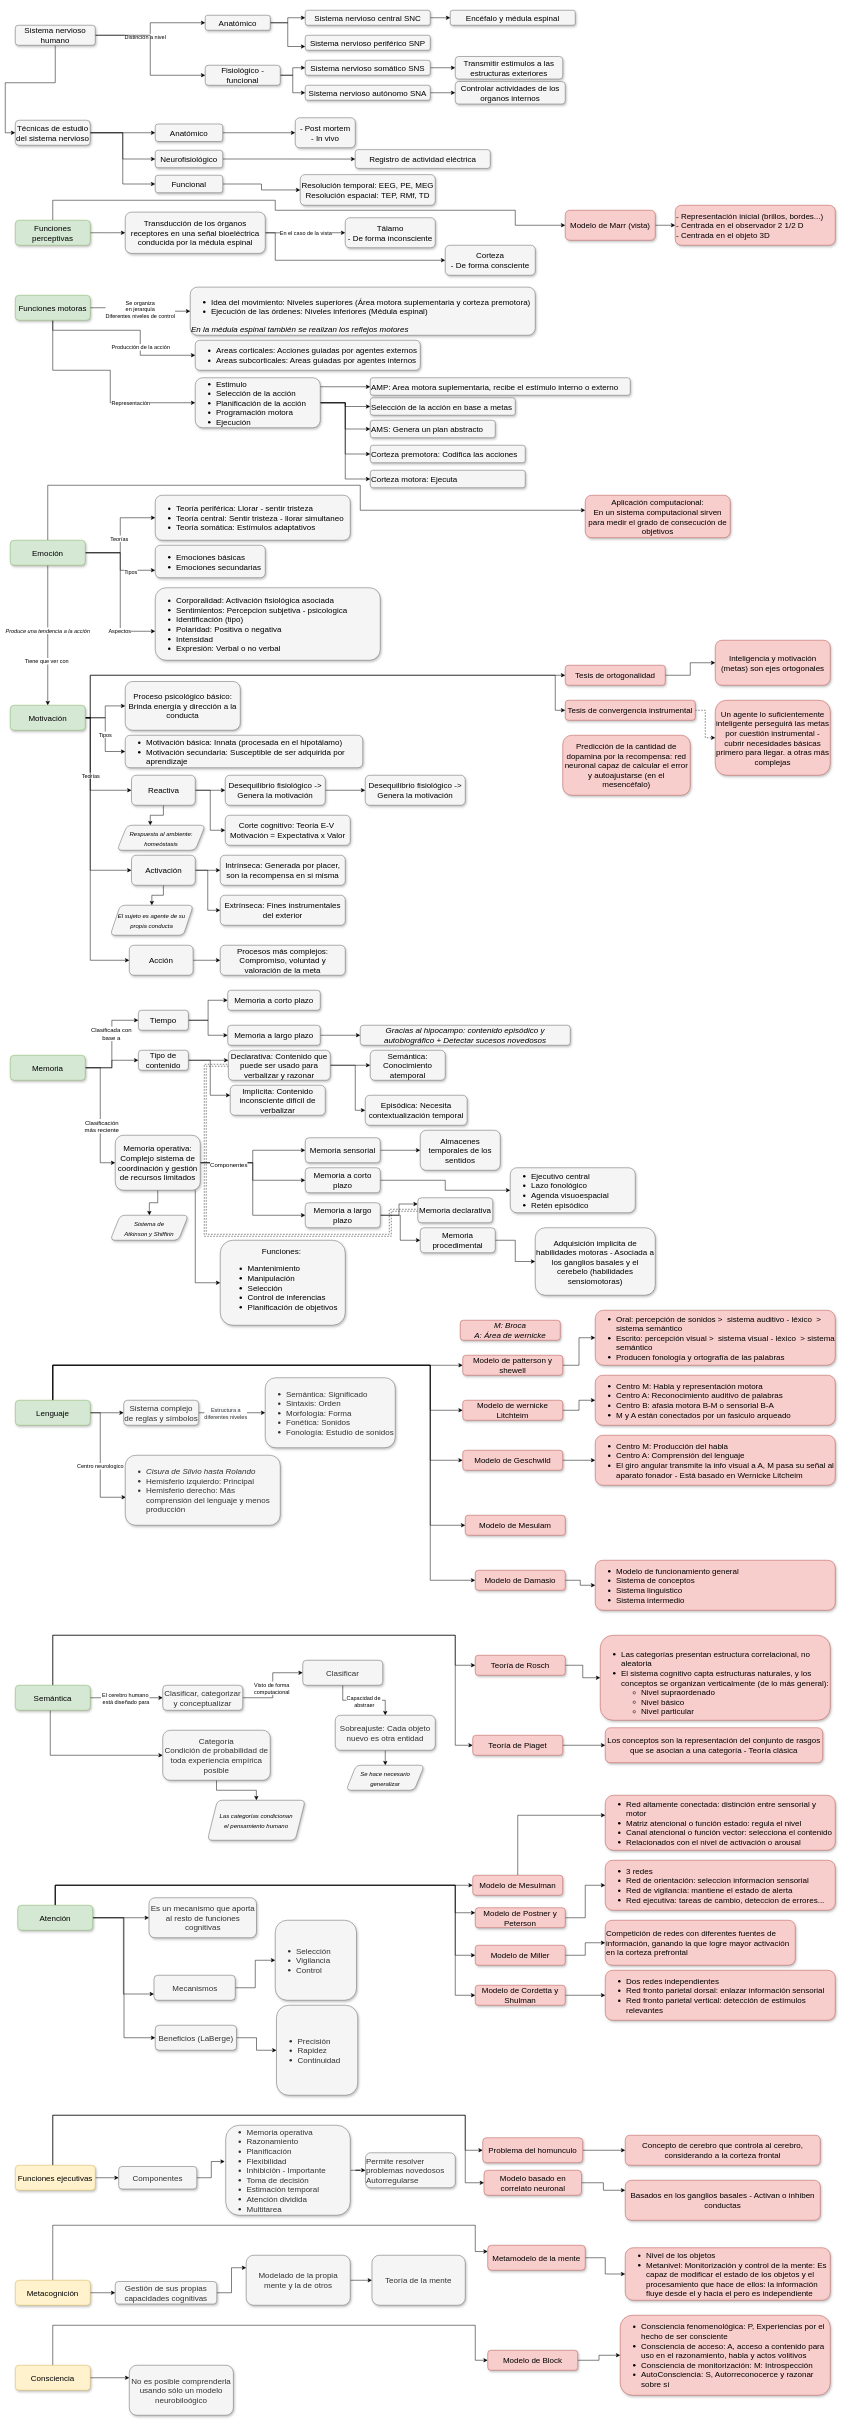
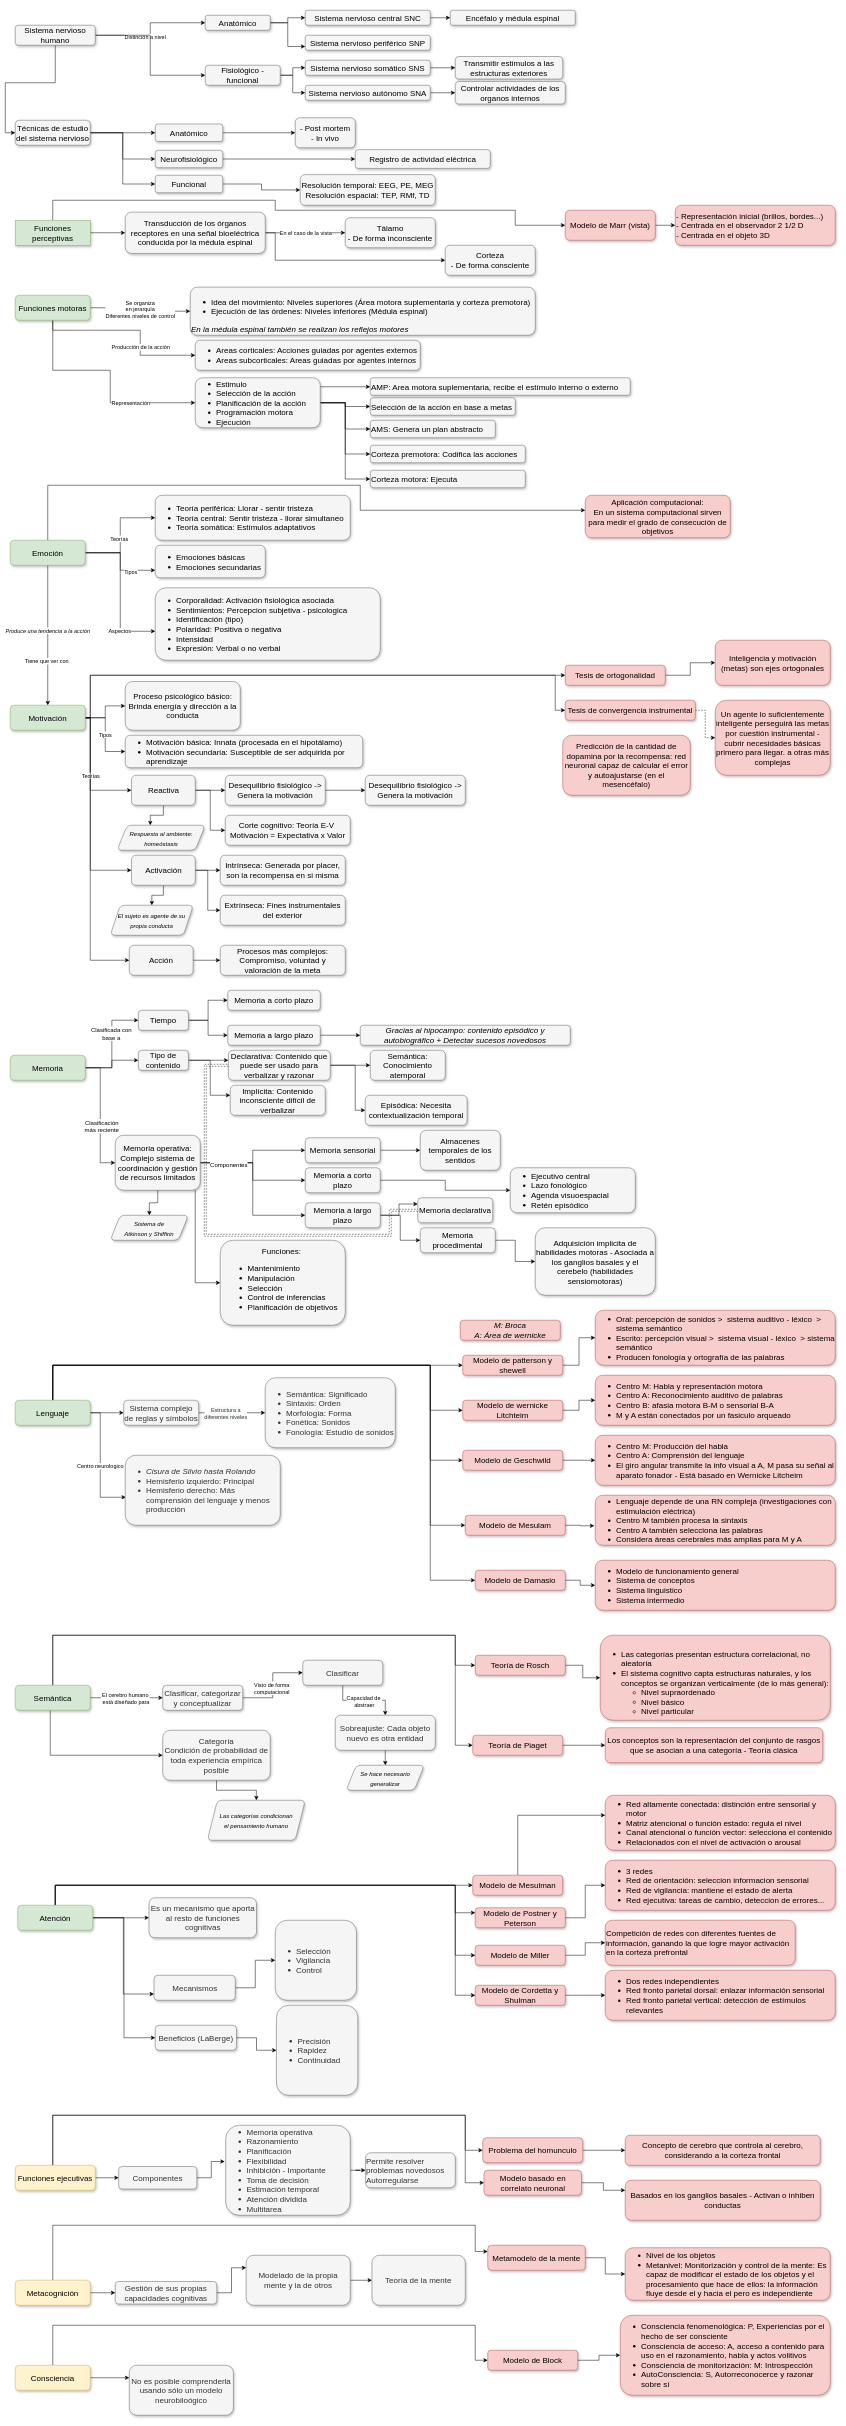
node "Funciones perceptivas": shape rounded rectangle -> rectangle
node "Lenguaje depende de una RN compleja (investigaciones con estimulación eléctrica) Centro M también procesa la sintaxis Centro A también selecciona las palabras Considera áreas cerebrales más amplias para M y A": added
edge "Modelo de Mesulam" -> "Lenguaje depende de una RN compleja (investigaciones con estimulación eléctrica) Centro M también procesa la sintaxis Centro A también selecciona las palabras Considera áreas cerebrales más amplias para M y A": added
